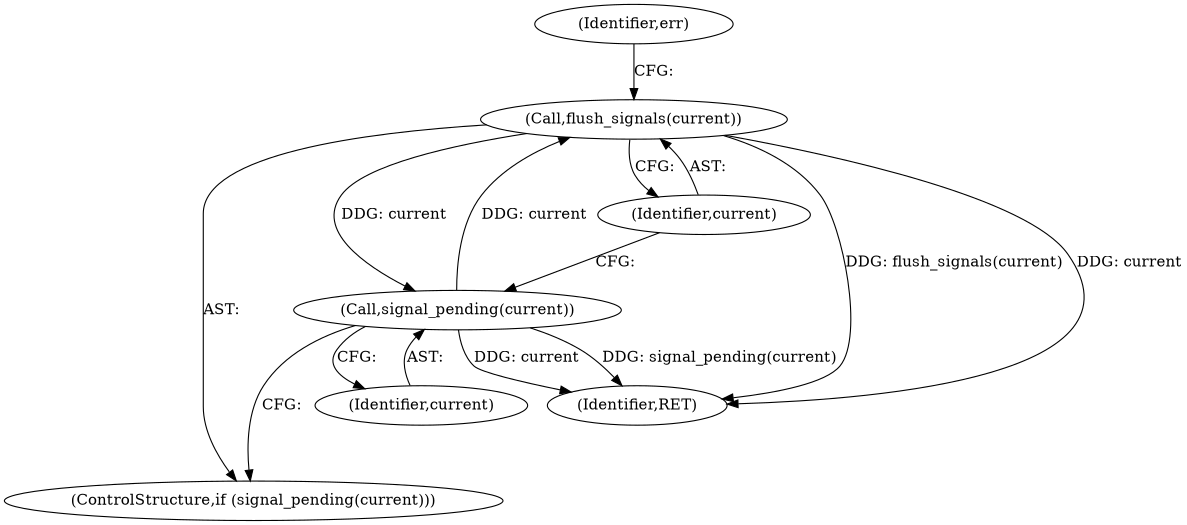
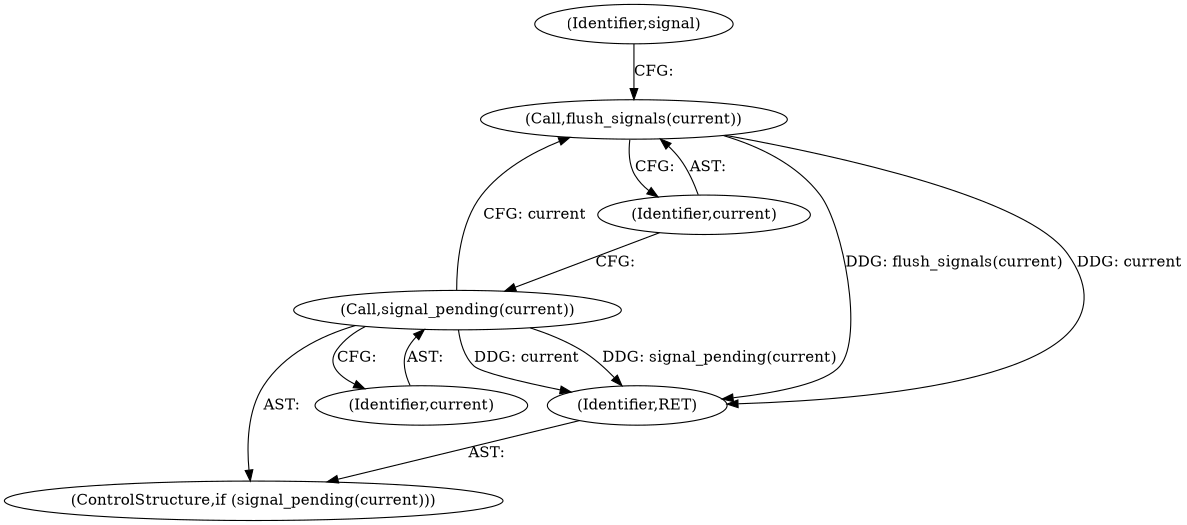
node "(Identifier,err)": label "(Identifier,err)" -> "(Identifier,signal)"
edge "(Call,flush_signals(current))" -> "(Call,signal_pending(current))": removed, label "DDG: current"
edge "(Call,flush_signals(current))" -> "(ControlStructure,if (signal_pending(current)))": now "(Identifier,RET)" -> "(ControlStructure,if (signal_pending(current)))"
edge "(Call,signal_pending(current))" -> "(Call,flush_signals(current))": label "DDG: current" -> "CFG: current"
edge "(Call,signal_pending(current))" -> "(ControlStructure,if (signal_pending(current)))": label "CFG: " -> "AST: "
